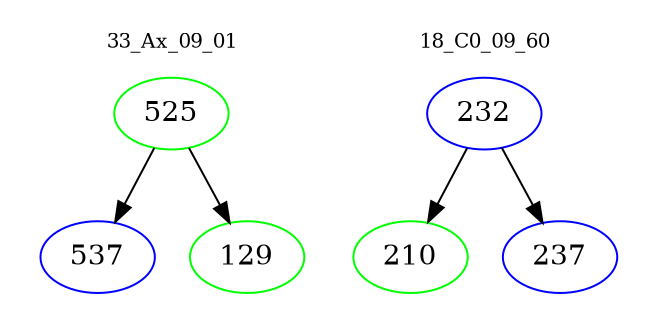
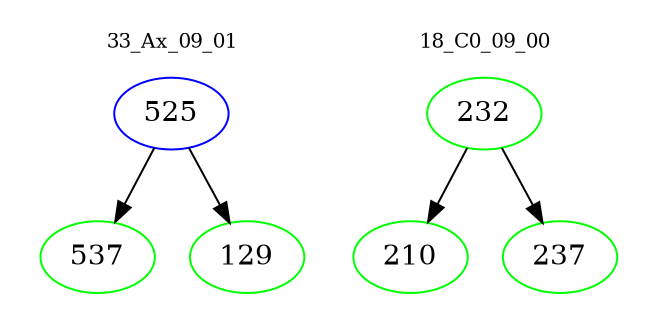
cluster "18_C0_09_60": label "18_C0_09_60" -> "18_C0_09_00"
node "525": color green -> blue
node "232": color blue -> green
node "537": color blue -> green
node "237": color blue -> green
